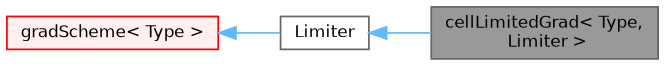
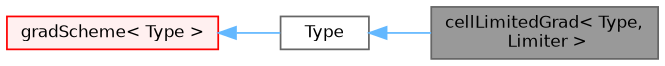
node "Limiter": label "Limiter" -> "Type"
